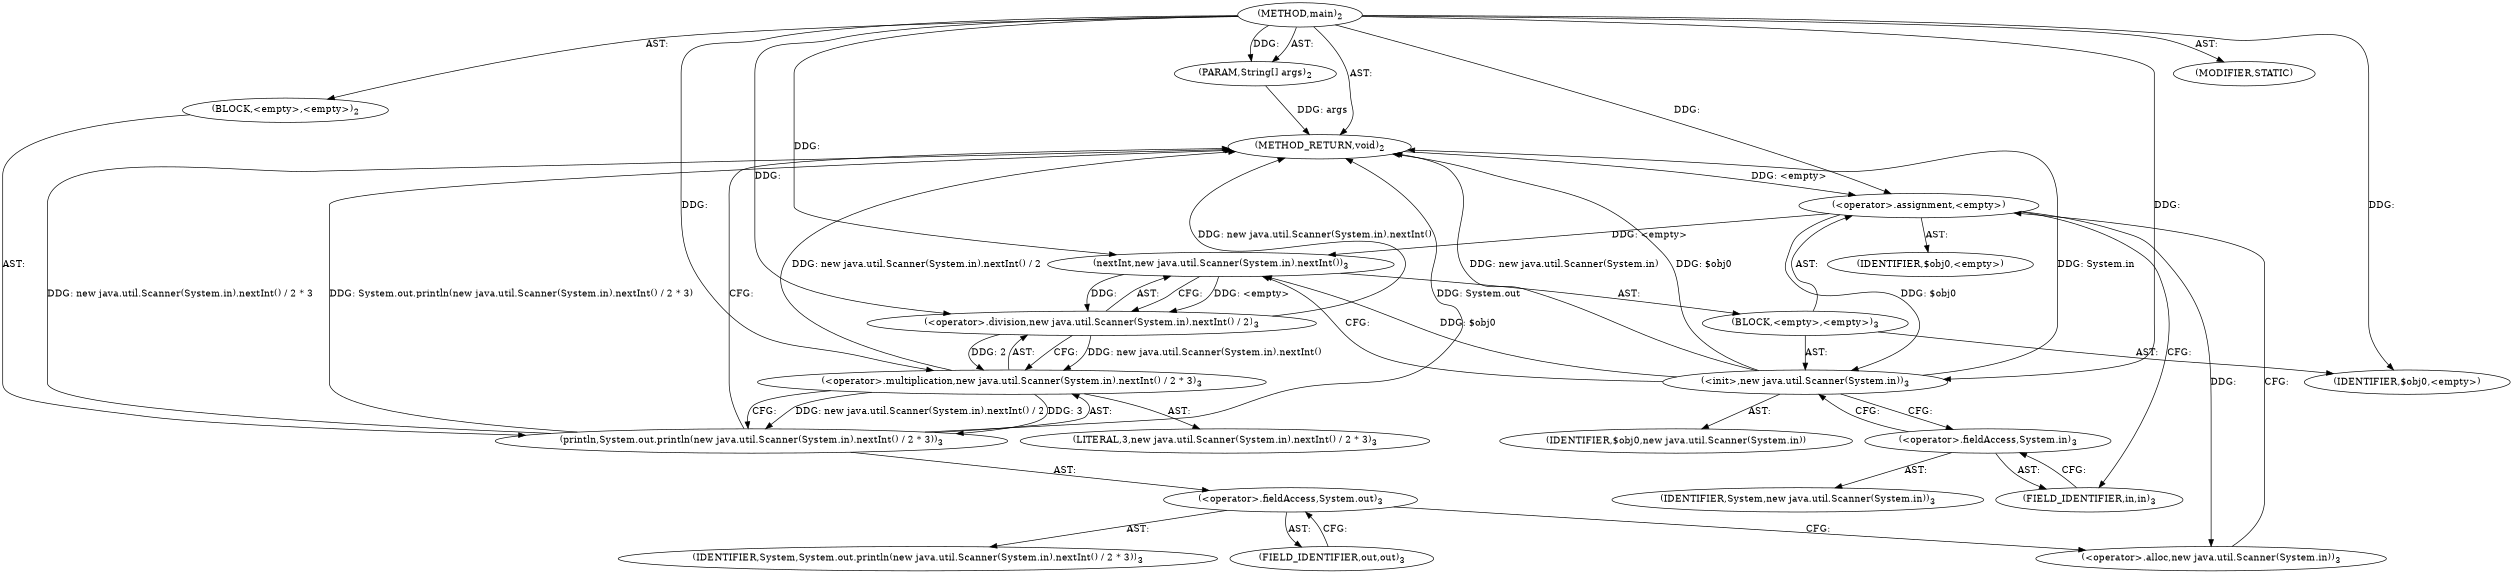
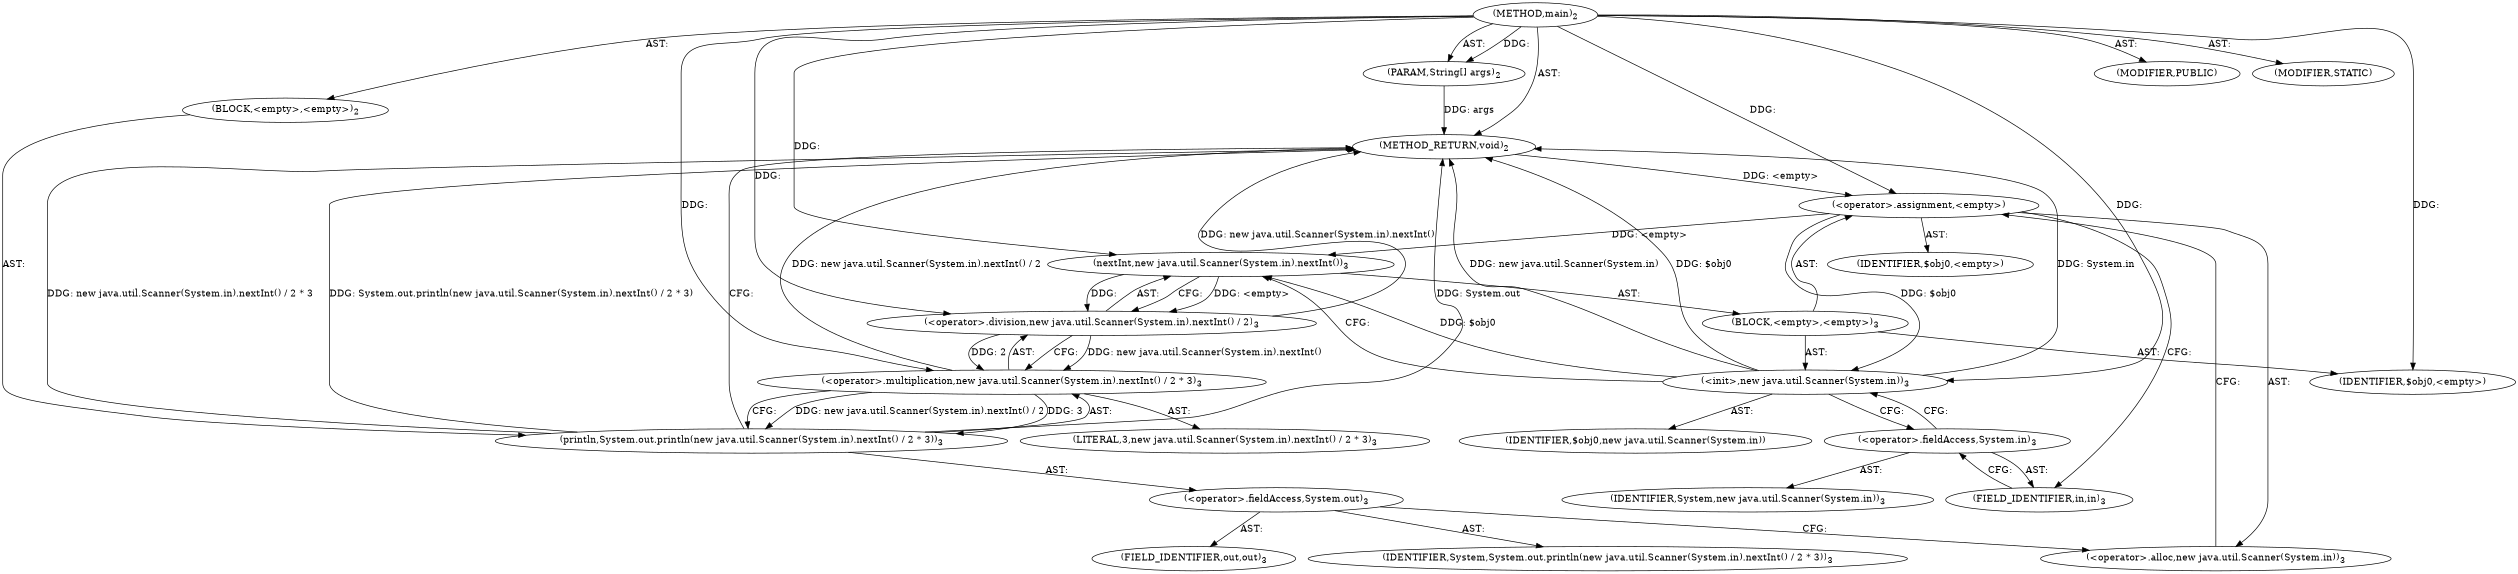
node "(MODIFIER,PUBLIC)": added
edge "(<operator>.assignment,<empty>)" -> "(<operator>.alloc,new java.util.Scanner(System.in))": label "DDG: " -> "AST: "
edge "(FIELD_IDENTIFIER,out,out)" -> "(<operator>.fieldAccess,System.out)": removed, label "CFG:"
